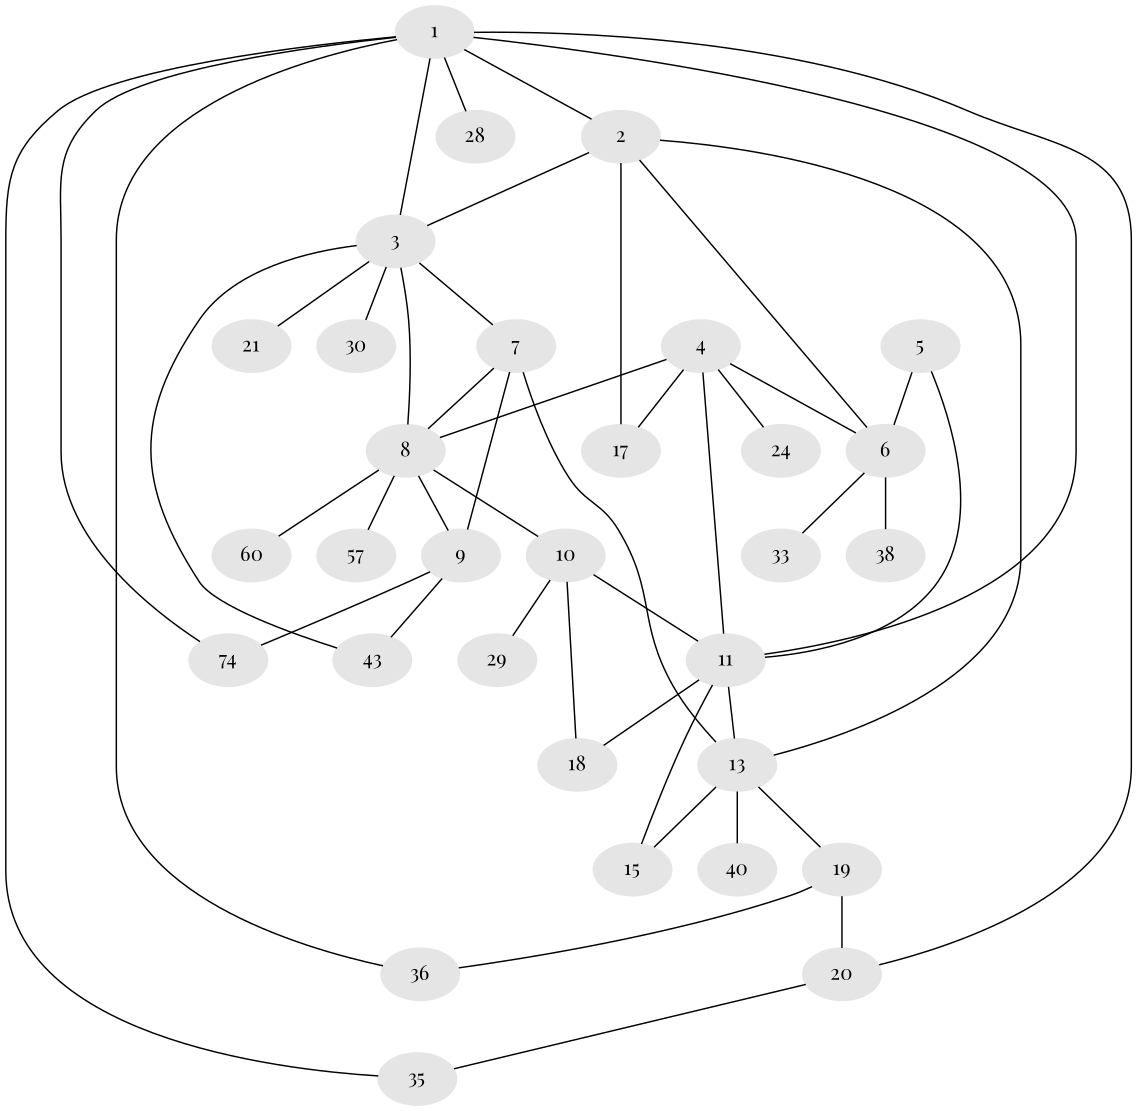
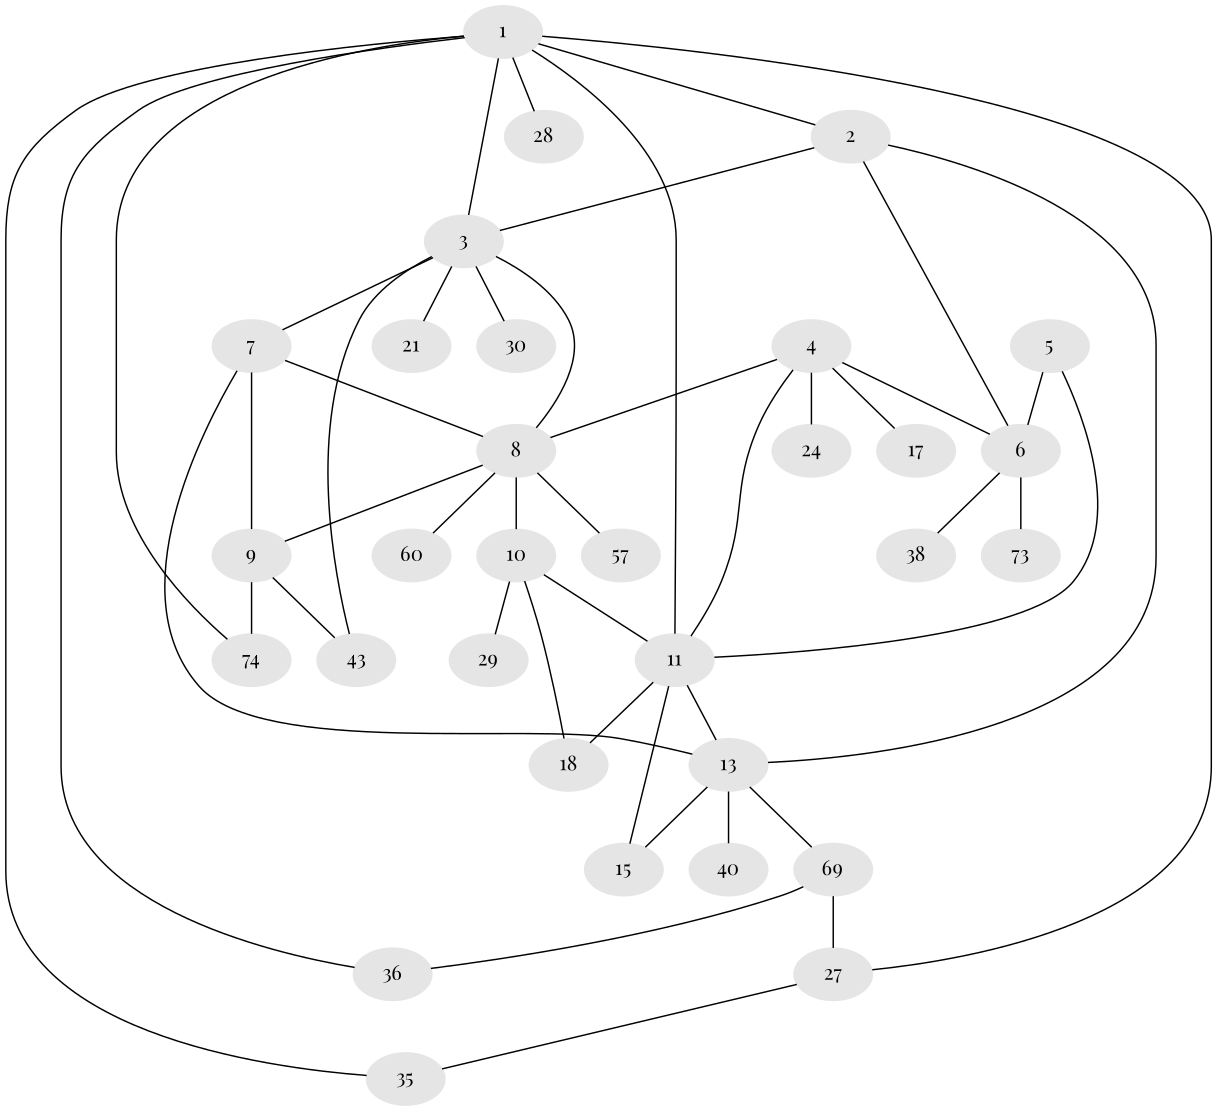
edge "2" -- "17": removed
node "33": label "33" -> "73"
node "19": label "19" -> "69"
node "20": label "20" -> "27"
